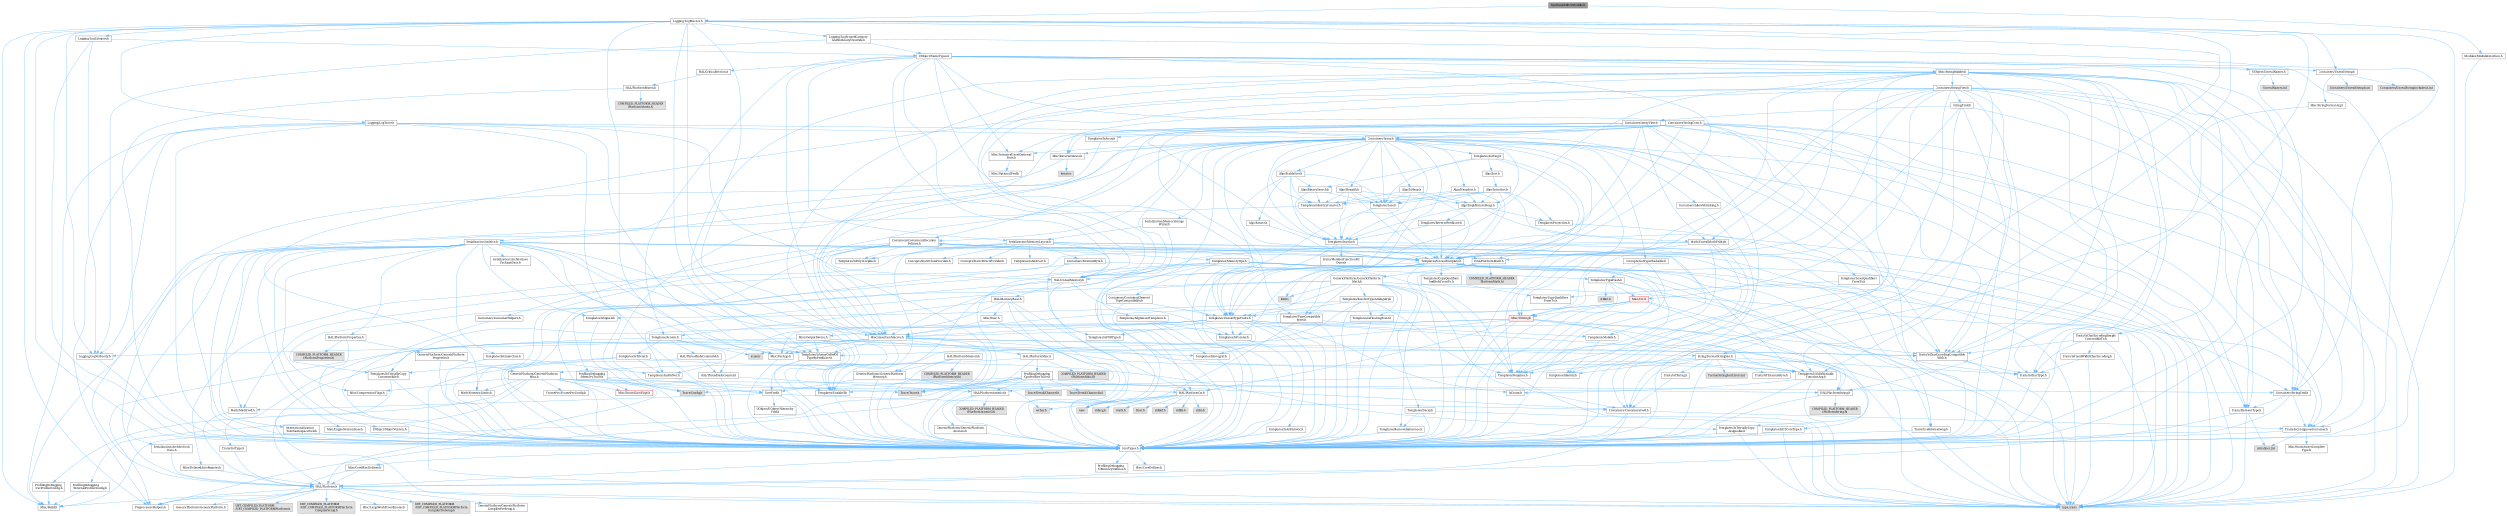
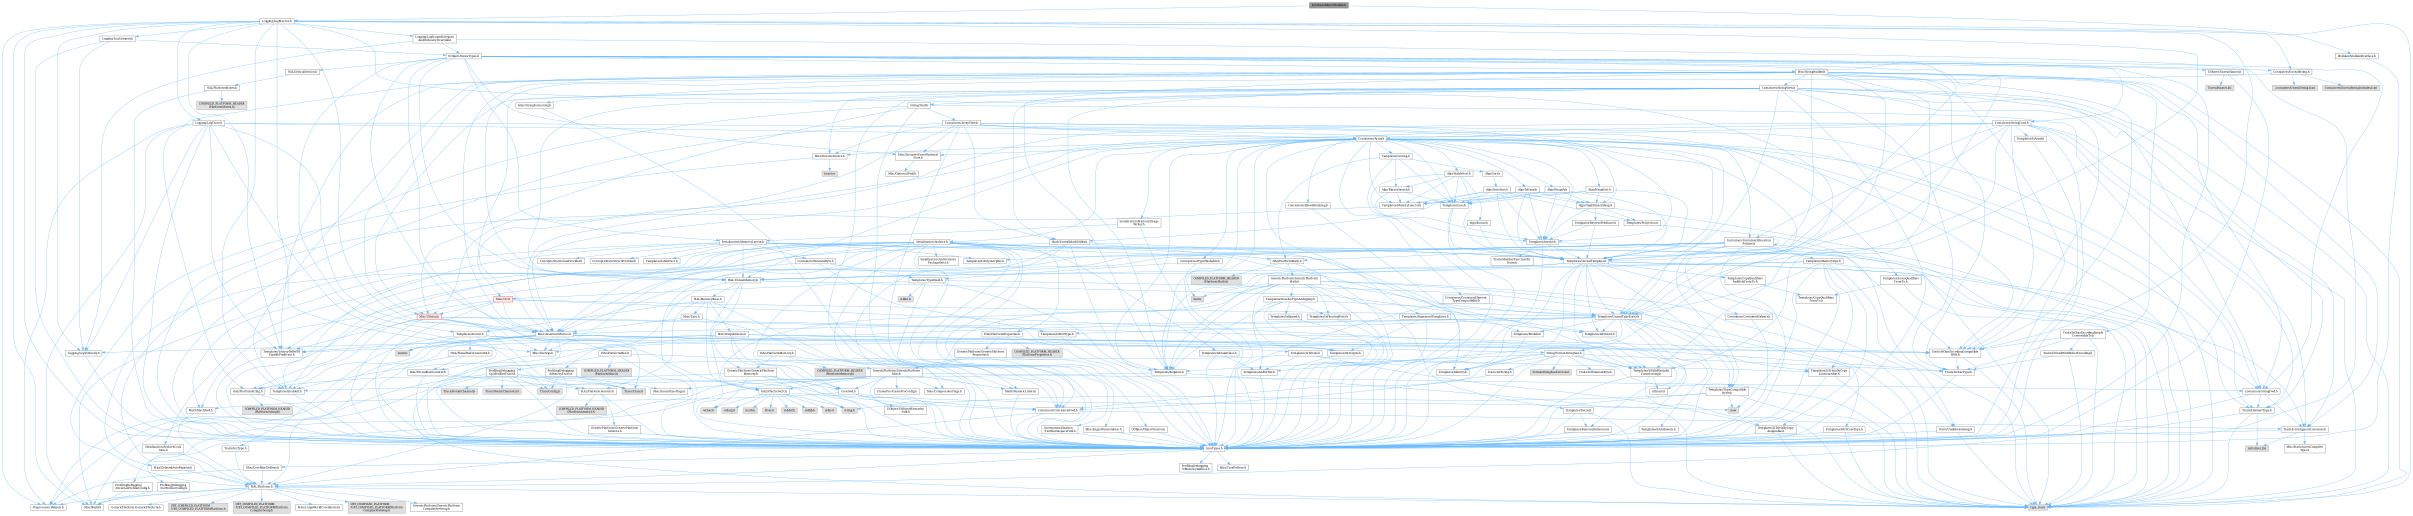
edge "Serialization/Archive.h" -> "Templates/IsSigned.h": removed
node "Misc/EnumClassFlags.h": color red -> grey40
node "string.h": added
